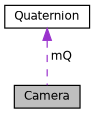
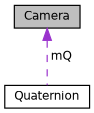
edge "Camera" -> "Quaternion": reversed
